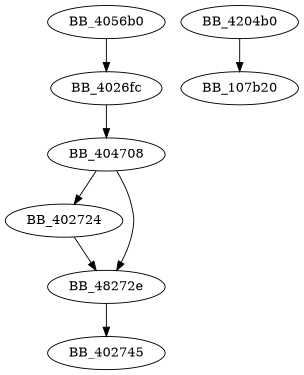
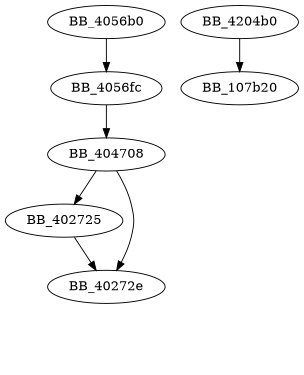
node "BB_4026fc": label "BB_4026fc" -> "BB_4056fc"
node "BB_402724": label "BB_402724" -> "BB_402725"
node "BB_48272e": label "BB_48272e" -> "BB_40272e"
node "BB_402745": removed
